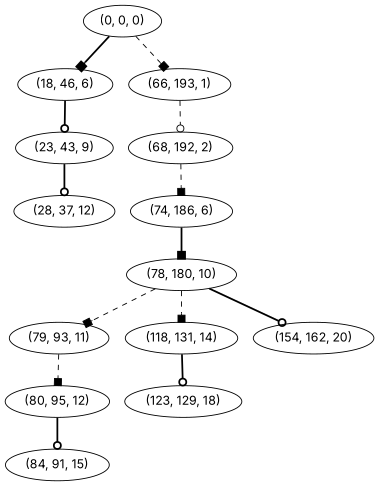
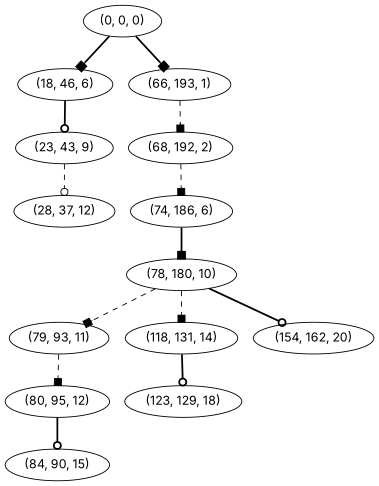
edge "(0, 0, 0)" -> "(66, 193, 1)": style dashed -> bold
edge "(66, 193, 1)" -> "(68, 192, 2)": arrowhead odot -> box
edge "(23, 43, 9)" -> "(28, 37, 12)": style bold -> dashed
node "(84, 91, 15)": label "(84, 91, 15)" -> "(84, 90, 15)"
